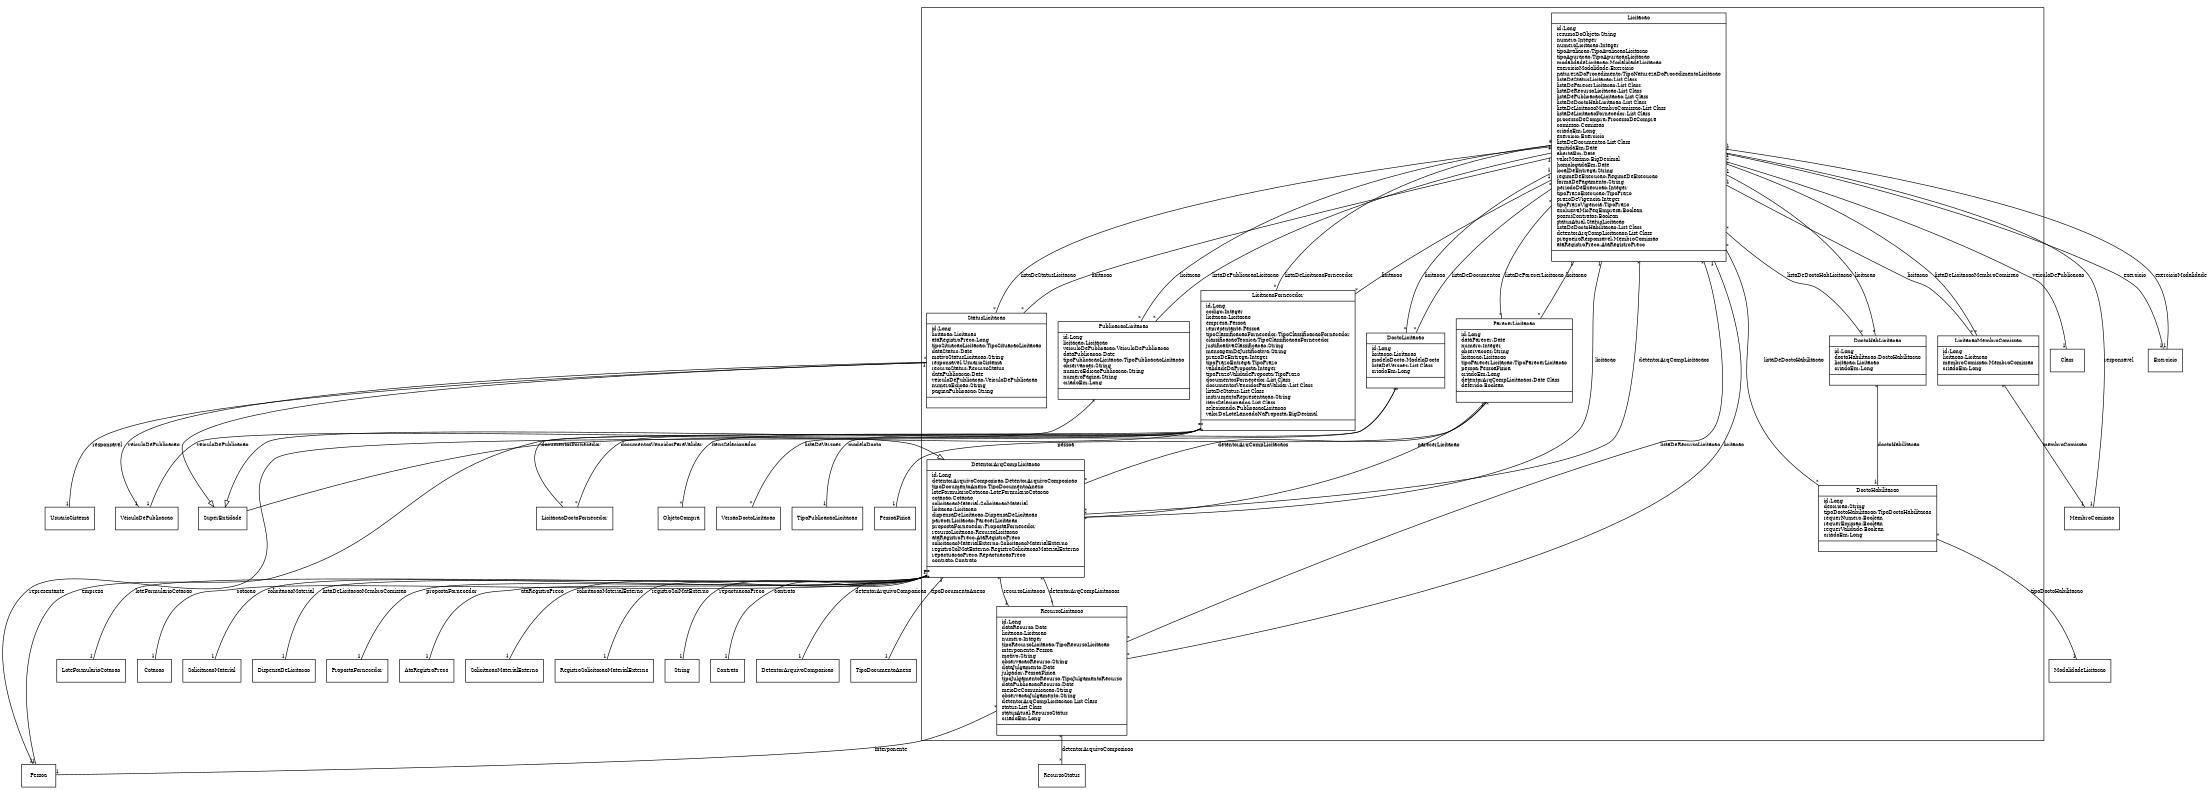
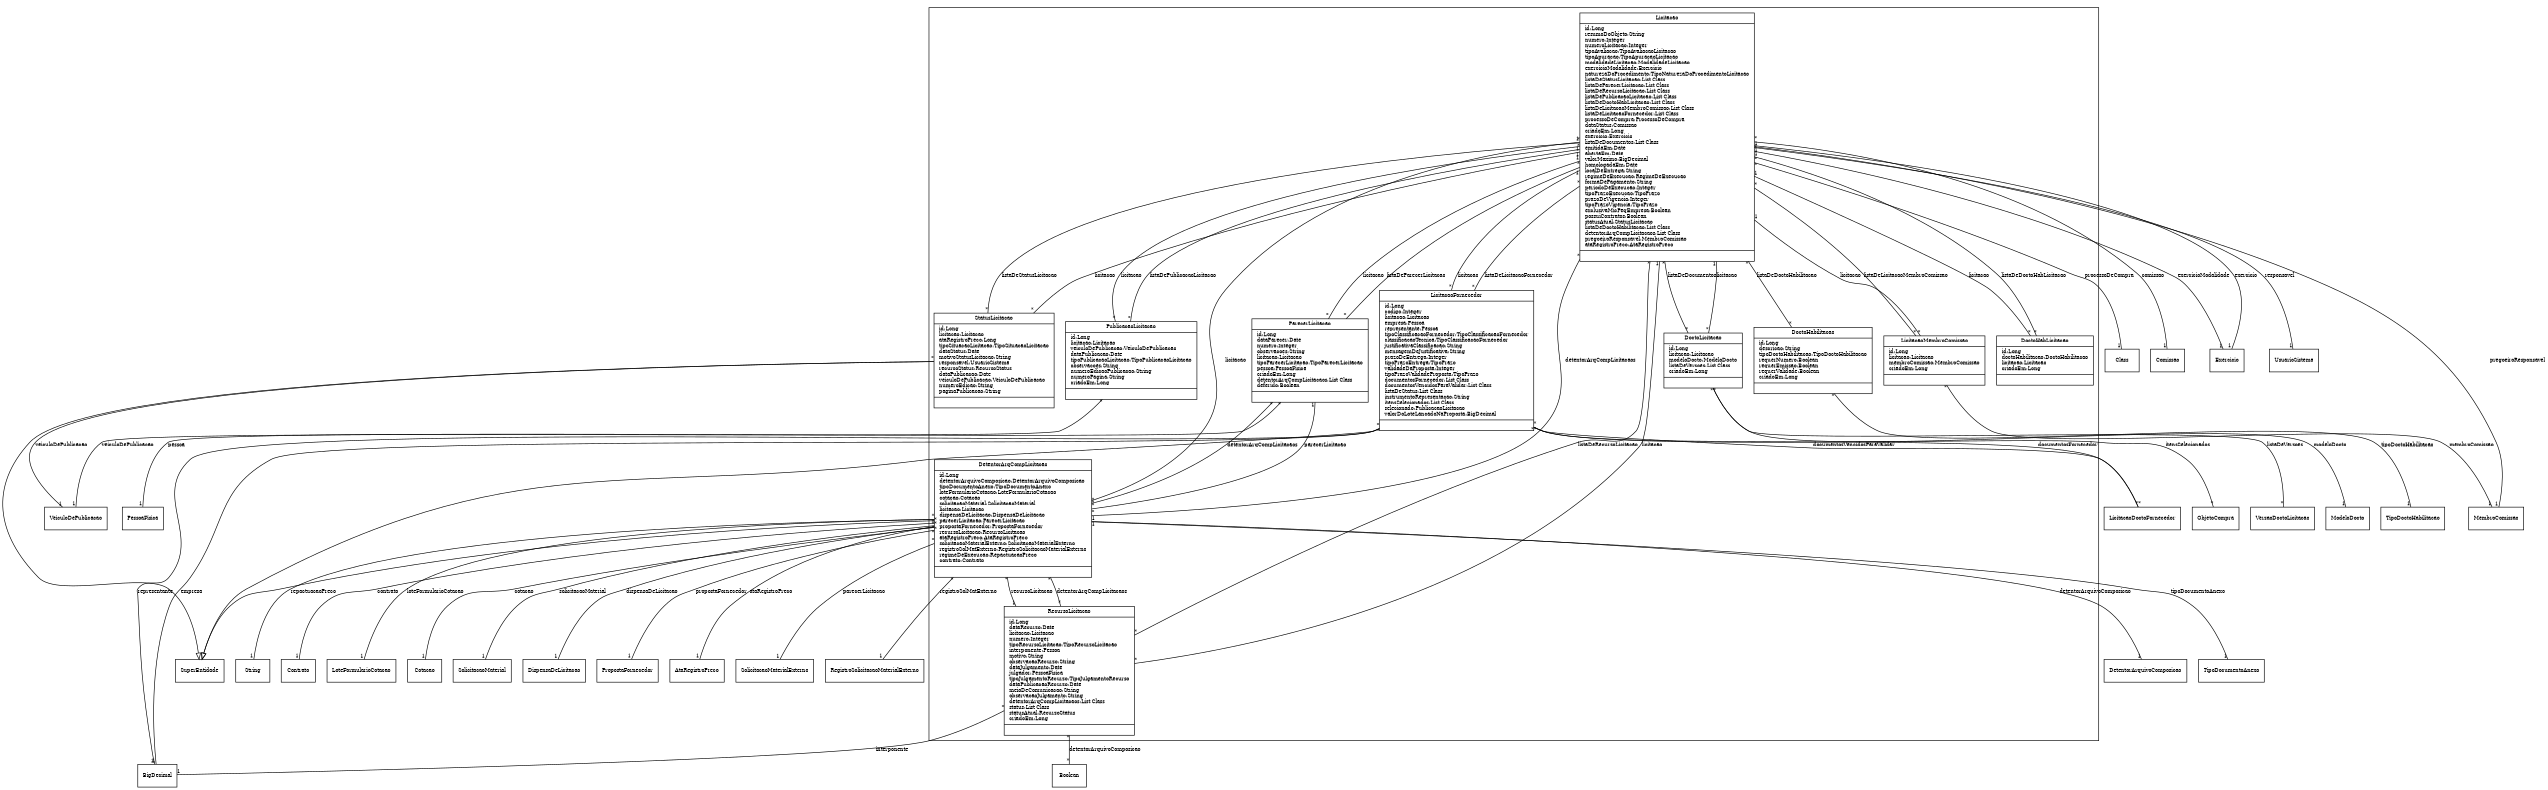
node "Licitacao": text "comissao:Comissao" -> "dataStatus:Comissao"
edge "Licitacao" -- "Class": label "veiculoDePublicacao" -> "processoDeCompra"
edge "Licitacao" -- "MembroComissao": label "responsavel" -> "pregoeiroResponsavel"
node "Comissao": added
node "ParecerLicitacao": text "detentorArqCompLicitacaos:Date Class" -> "detentorArqCompLicitacaos:List Class"
edge "StatusLicitacao" -- "UsuarioSistema": now "Licitacao" -- "UsuarioSistema"
edge "DoctoHabLicitacao" -- "DoctoHabilitacao": removed, label "doctoHabilitacao"
edge "SuperEntidade" -> "DetentorArqCompLicitacao": reversed
node "TipoPublicacaoLicitacao": label "TipoPublicacaoLicitacao" -> "ModeloDocto"
node "DetentorArqCompLicitacao": text "repactuacaoPreco:RepactuacaoPreco" -> "regimeDeExecucao:RepactuacaoPreco"
edge "DetentorArqCompLicitacao" -- "DispensaDeLicitacao": label "listaDeLicitacaoMembroComissao" -> "dispensaDeLicitacao"
edge "DetentorArqCompLicitacao" -- "SolicitacaoMaterialExterno": label "solicitacaoMaterialExterno" -> "parecerLicitacao"
node "ModalidadeLicitacao": label "ModalidadeLicitacao" -> "TipoDoctoHabilitacao"
node "Pessoa": label "Pessoa" -> "BigDecimal"
node "RecursoStatus": label "RecursoStatus" -> "Boolean"
